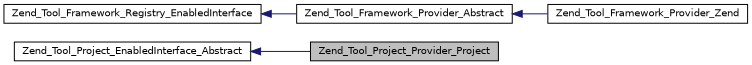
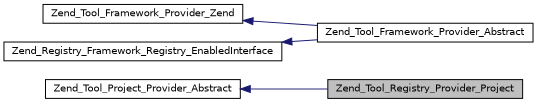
node "Zend_Tool_Framework_Registry_EnabledInterface": label "Zend_Tool_Framework_Registry_EnabledInterface" -> "Zend_Registry_Framework_Registry_EnabledInterface"
edge "Zend_Tool_Framework_Provider_Zend" -> "Zend_Tool_Framework_Provider_Abstract": reversed
node "Zend_Tool_Project_EnabledInterface_Abstract": label "Zend_Tool_Project_EnabledInterface_Abstract" -> "Zend_Tool_Project_Provider_Abstract"
node "Zend_Tool_Project_Provider_Project": label "Zend_Tool_Project_Provider_Project" -> "Zend_Tool_Registry_Provider_Project"
